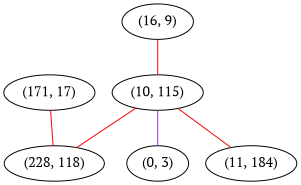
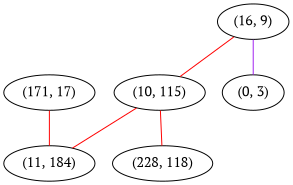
edge "(171, 17)" -- "(228, 118)": now "(171, 17)" -- "(11, 184)"
edge "(10, 115)" -- "(0, 3)": now "(16, 9)" -- "(0, 3)"
